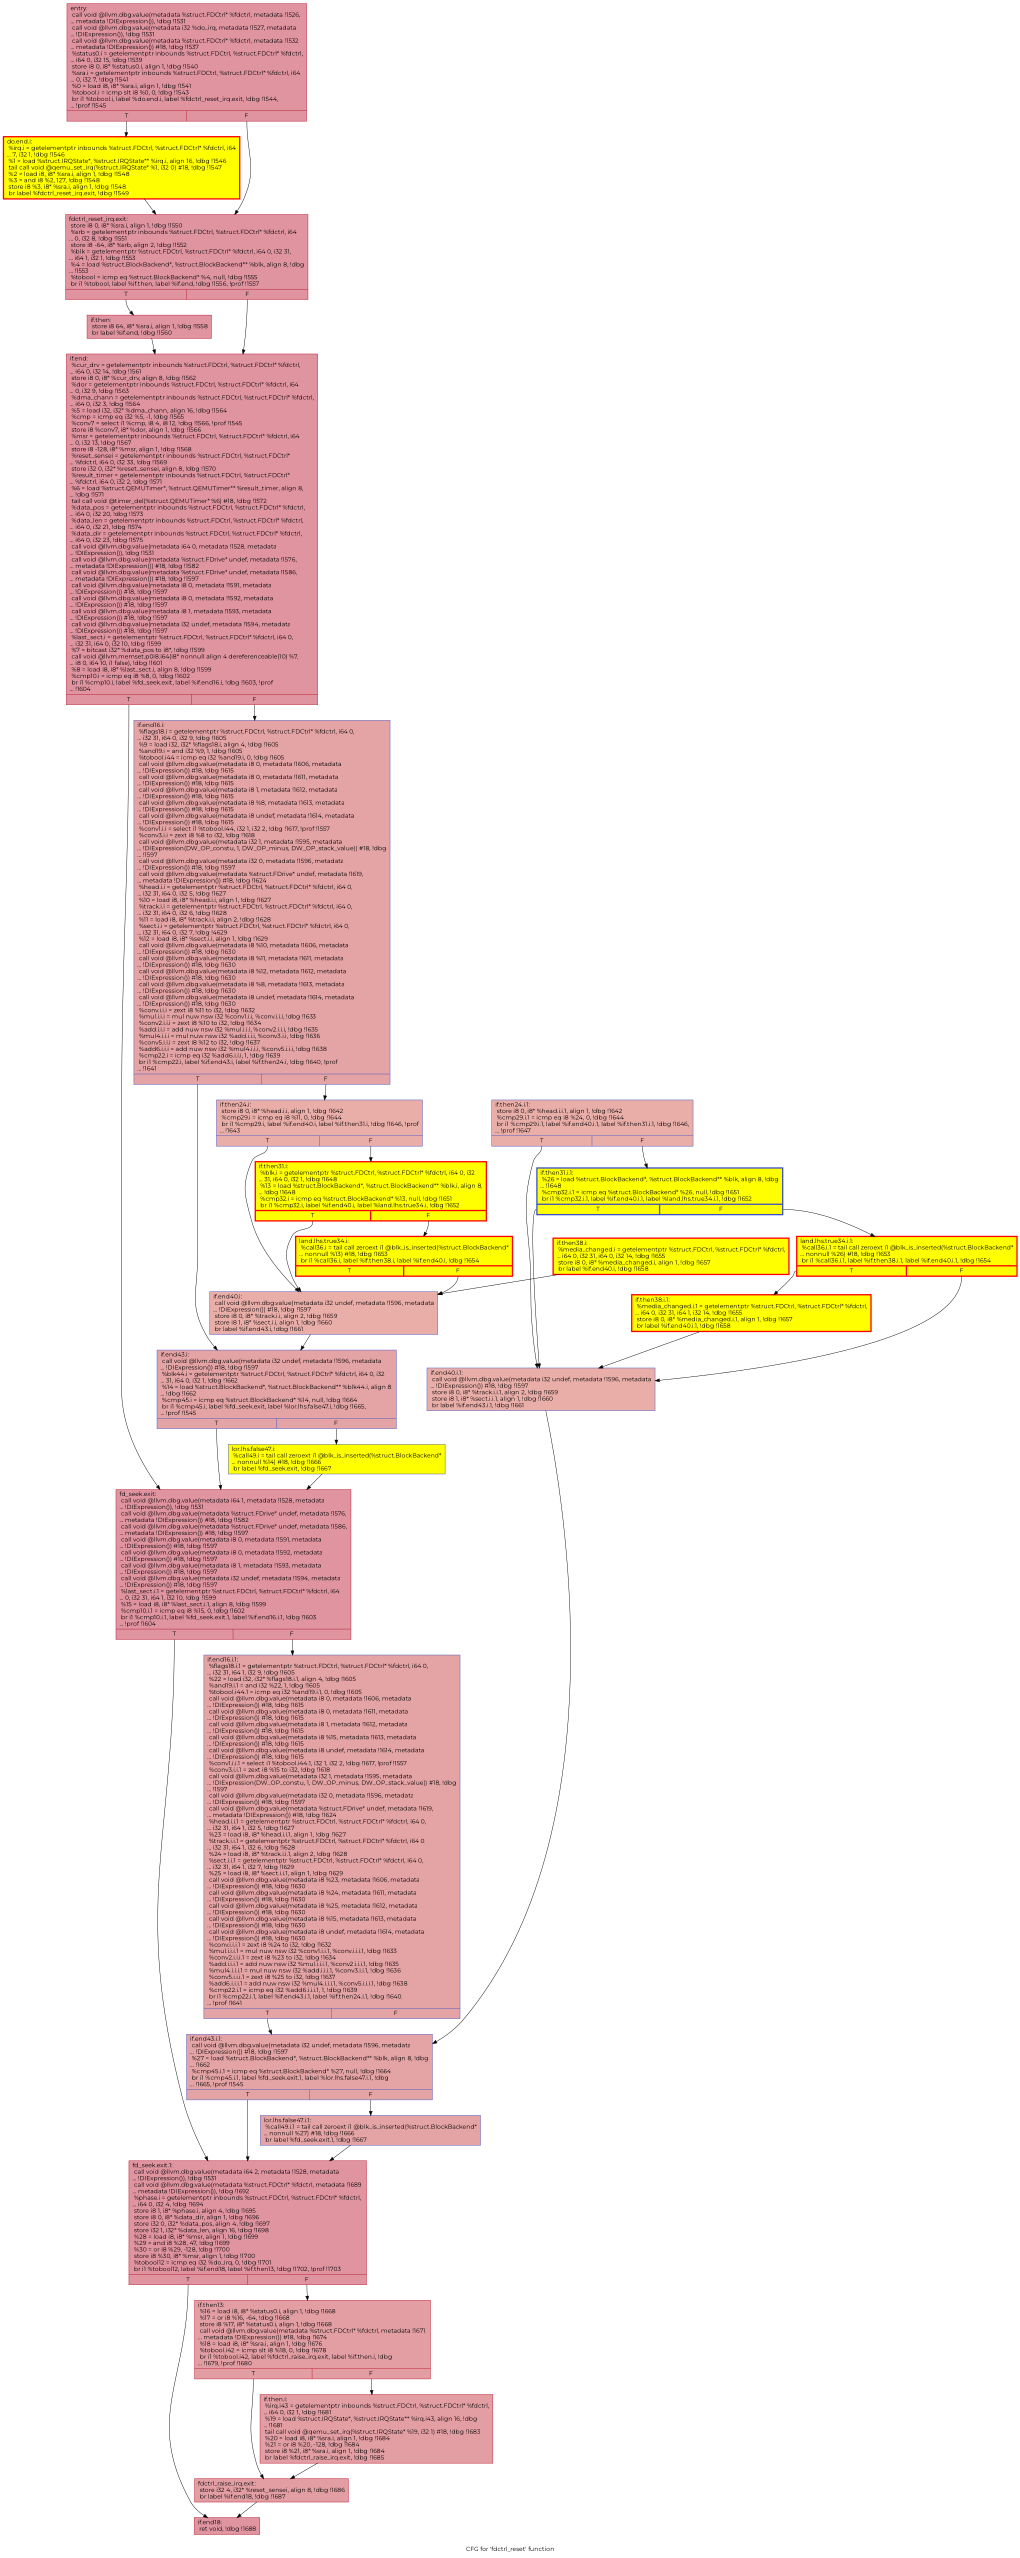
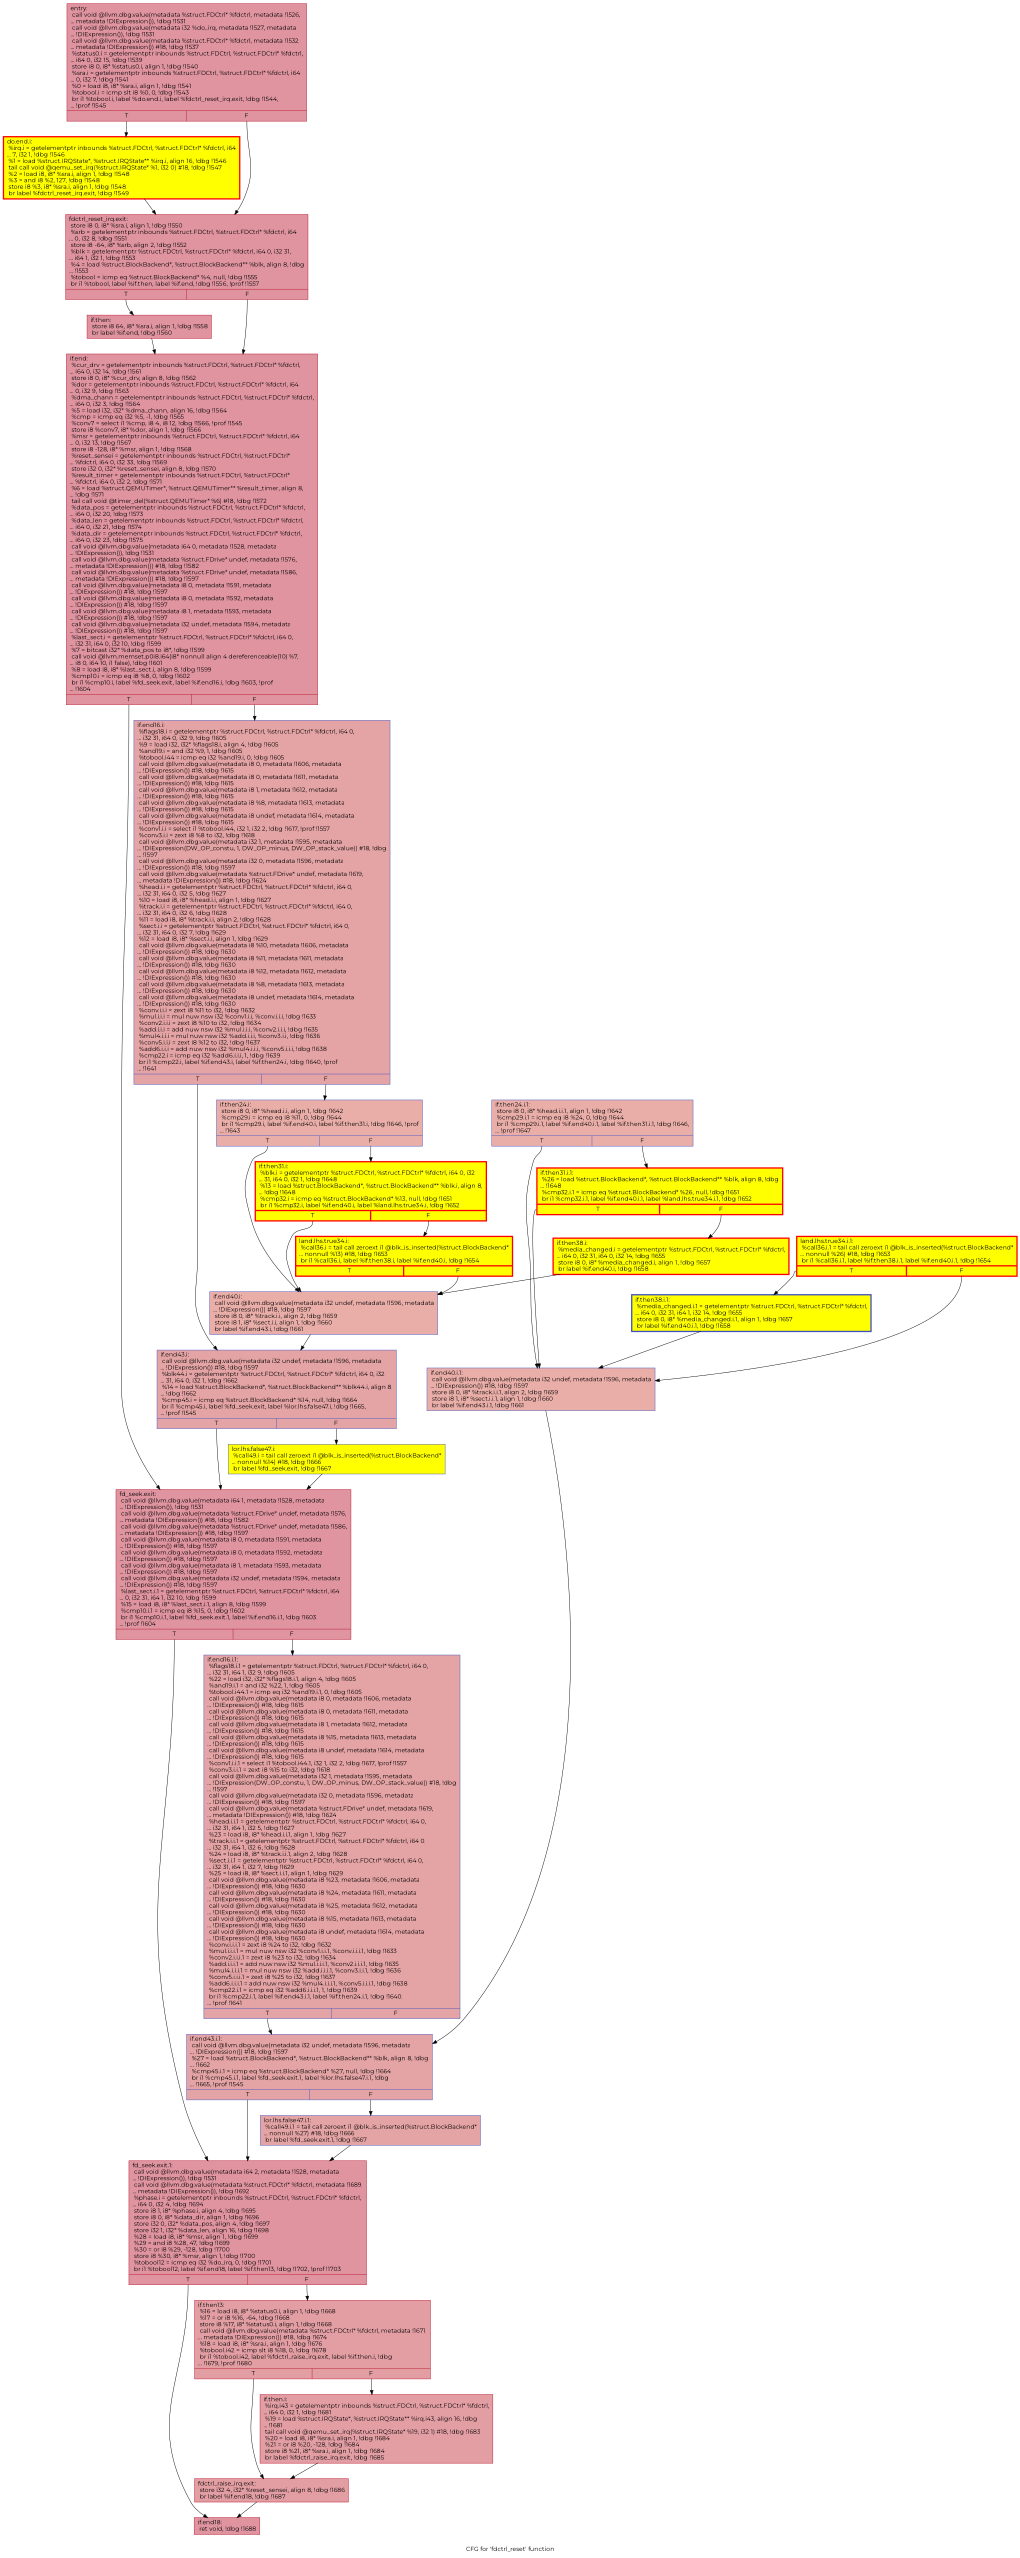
node "if.end16.i:": text "... i32 31, i64 0, i32 7, !dbg !4629" -> "... i32 31, i64 0, i32 7, !dbg !1629"
node "if.then31.i.1:": color #3d50c3ff -> red
edge "if.then31.i.1:" -> "land.lhs.true34.i.1:": now "if.then31.i.1:" -> "if.then38.i:"
node "if.then38.i.1:": color red -> #3d50c3ff
